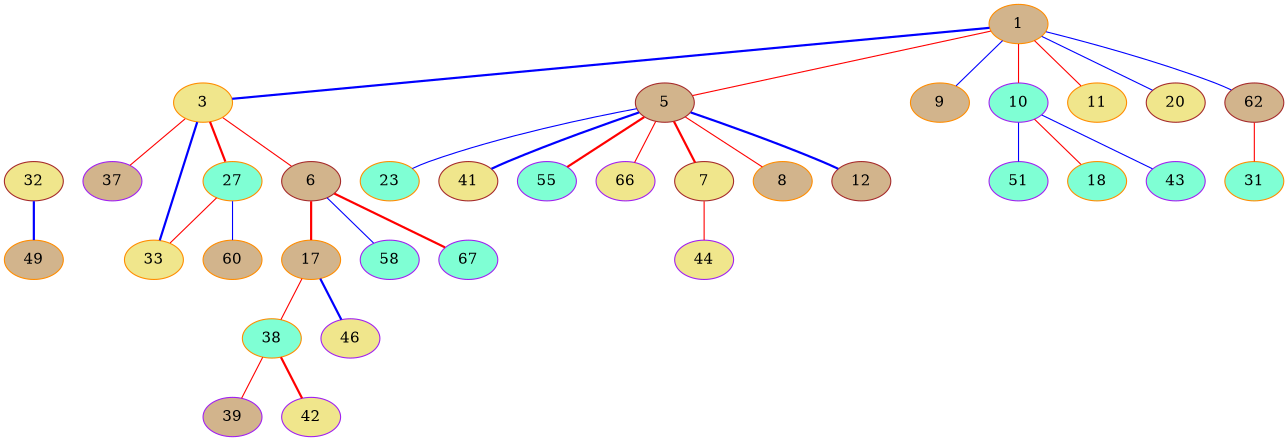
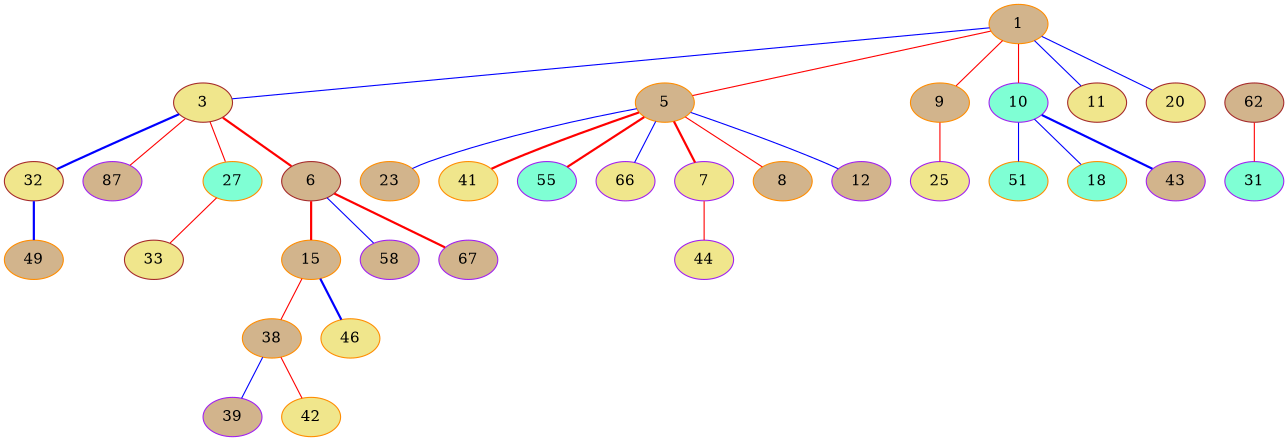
edge "1" -- "62": removed
edge "1" -- "3": style bold -> solid
edge "1" -- "9": color blue -> red
edge "1" -- "11": color red -> blue
node "3": color darkorange -> brown
node "5": color brown -> darkorange
node "11": color darkorange -> brown
edge "5" -- "41": color blue -> red
edge "5" -- "12": style bold -> solid
edge "3" -- "27": style bold -> solid
edge "3" -- "6": style solid -> bold
edge "5" -- "66": color red -> blue
edge "10" -- "18": color red -> blue
edge "10" -- "43": style solid -> bold
node "37": label "37" -> "87"
edge "3" -- "33": now "3" -- "32"
node "23": fillcolor aquamarine -> tan
node "41": color brown -> darkorange
node "7": color brown -> purple
node "12": color brown -> purple
node "25": added
node "51": color purple -> darkorange
node "43": fillcolor aquamarine -> tan
node "31": color darkorange -> purple
node "33": color darkorange -> brown
node "60": removed
node "17": label "17" -> "15"
node "58": fillcolor aquamarine -> tan
node "67": fillcolor aquamarine -> tan
node "38": fillcolor aquamarine -> tan
node "46": color purple -> darkorange
edge "38" -- "39": color red -> blue
edge "38" -- "42": style bold -> solid
node "42": color purple -> darkorange
